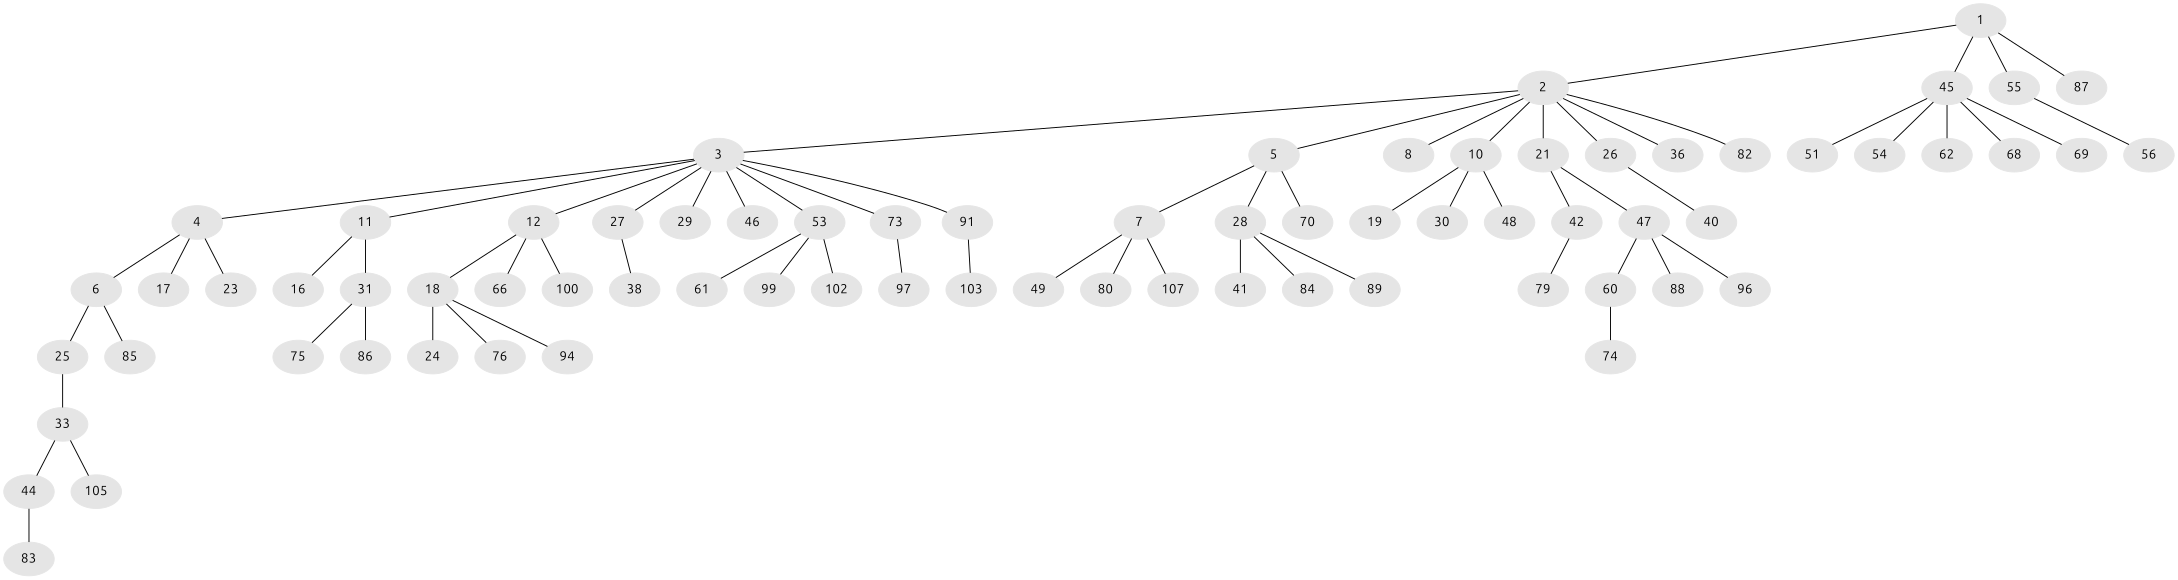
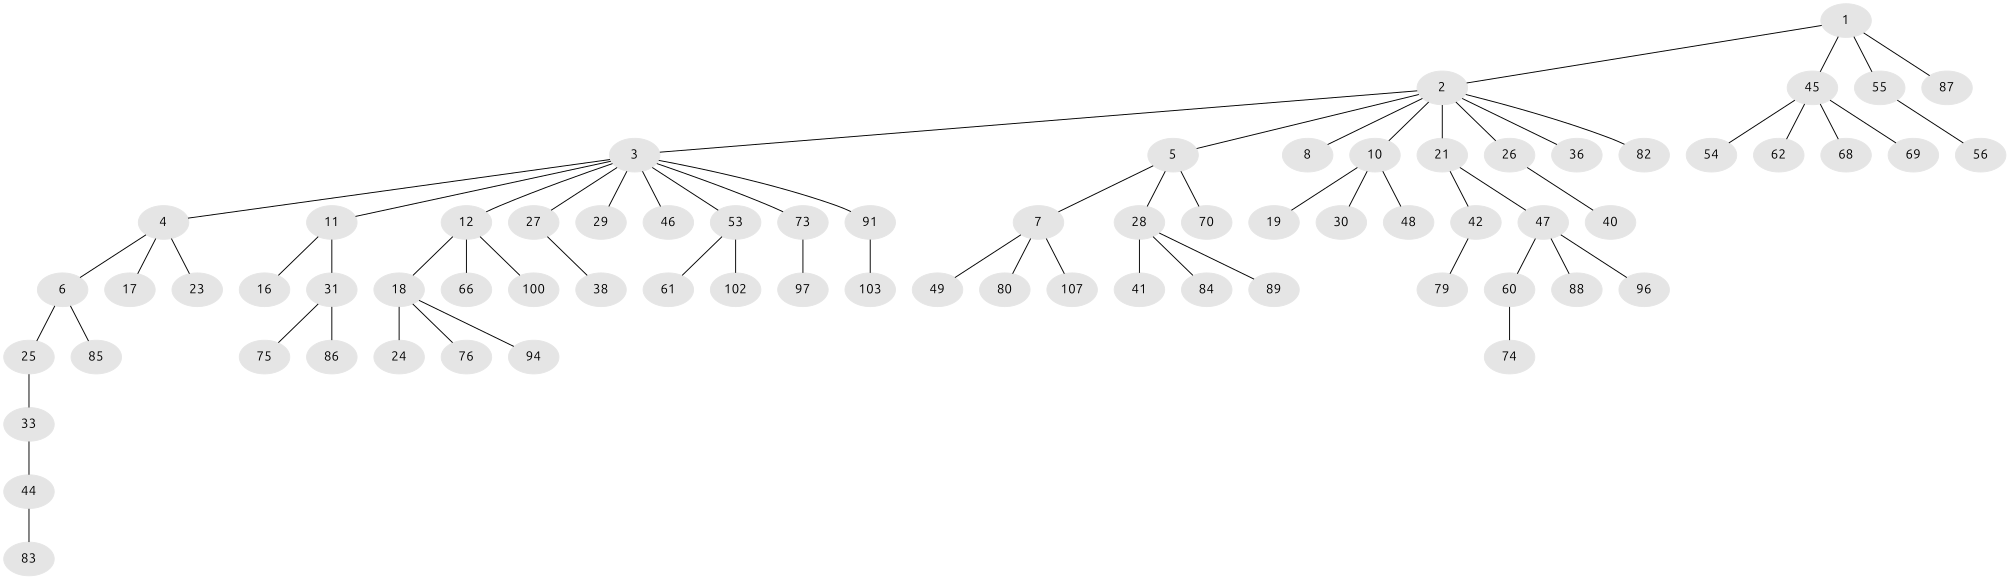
node "51": removed
node "99": removed
node "105": removed
